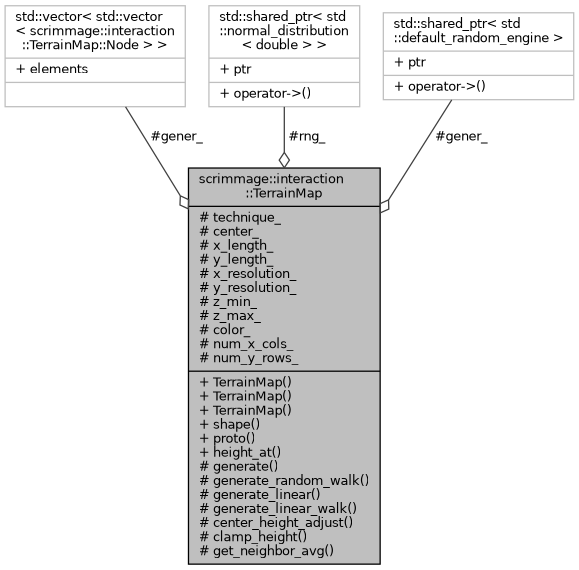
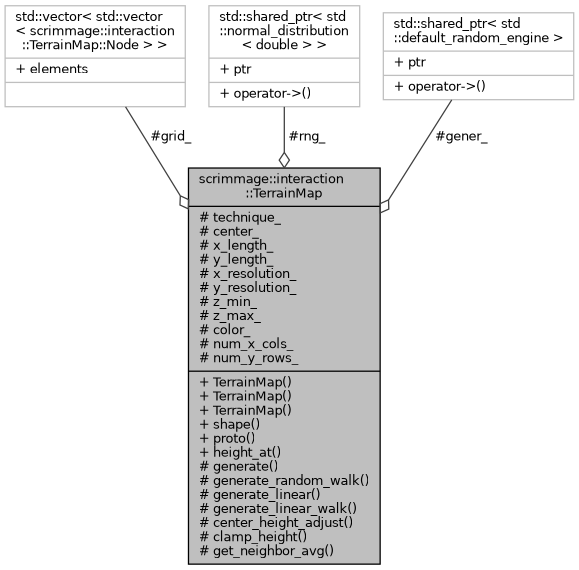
edge "std::vector< std::vector" -> "scrimmage::interaction": label " #gener_" -> " #grid_"
